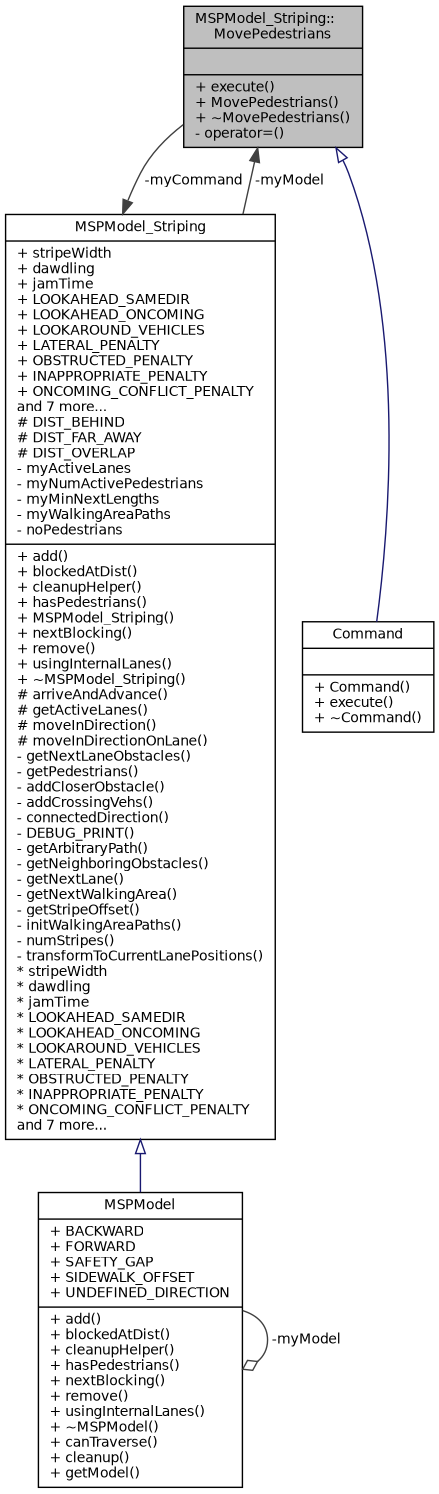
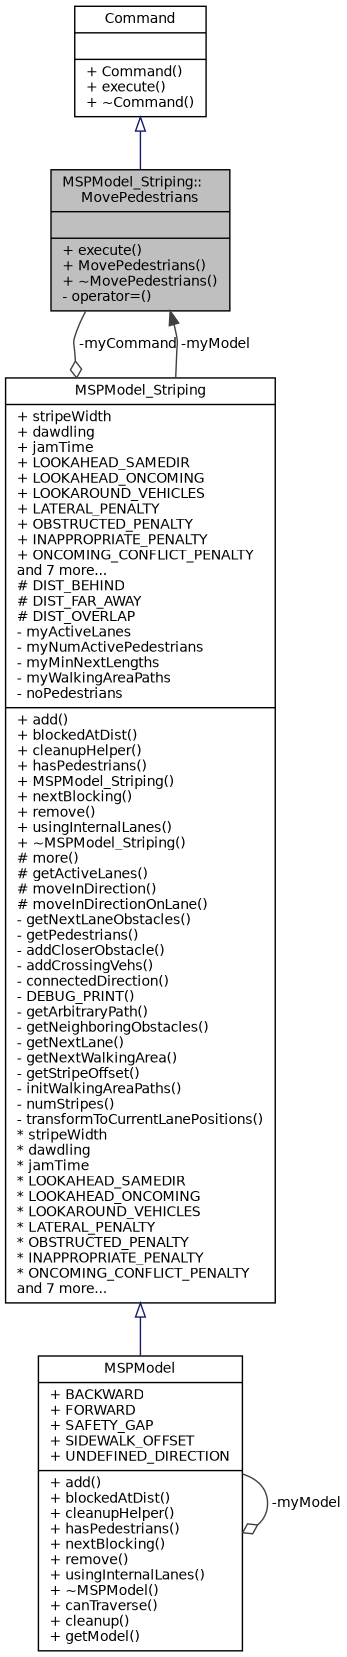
edge "MSPModel_Striping::" -> "MSPModel_Striping": arrowhead normal -> odiamond
edge "Command" -> "MSPModel_Striping::": reversed
node "MSPModel_Striping": text "# arriveAndAdvance()" -> "# more()"
